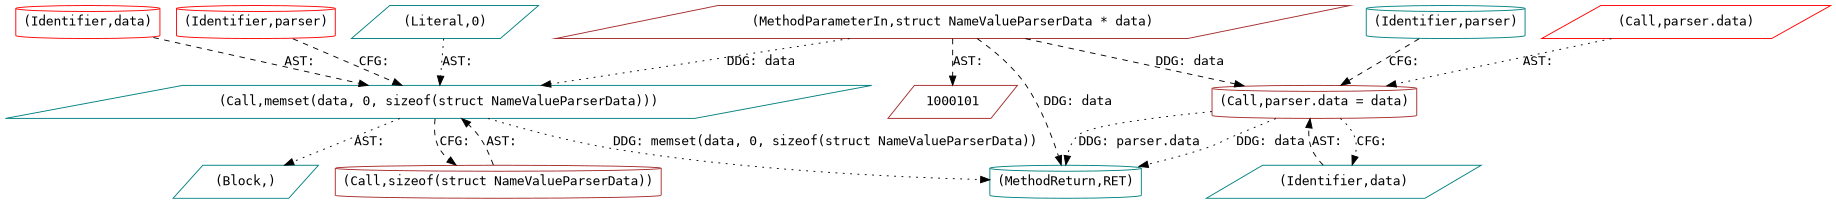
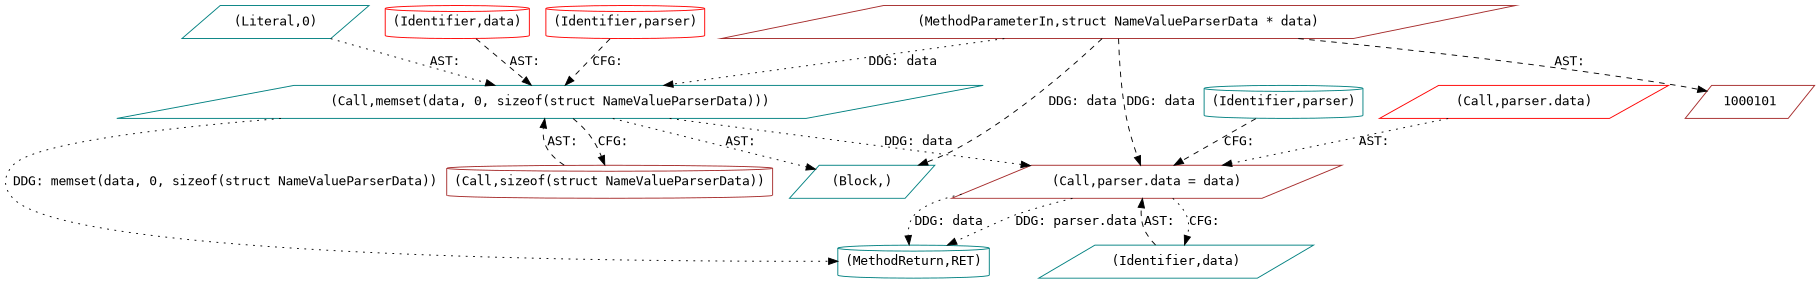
edge "(MethodParameterIn,struct NameValueParserData * data)" -> "(MethodReturn,RET)": now "(MethodParameterIn,struct NameValueParserData * data)" -> "(Block,)"
node "(Call,parser.data = data)": shape cylinder -> parallelogram
edge "(Call,memset(data, 0, sizeof(struct NameValueParserData)))" -> "(Call,parser.data = data)": added, label "DDG: data"
